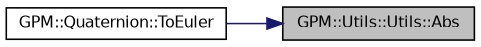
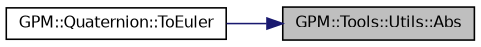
node "GPM::Utils::Utils::Abs": label "GPM::Utils::Utils::Abs" -> "GPM::Tools::Utils::Abs"
